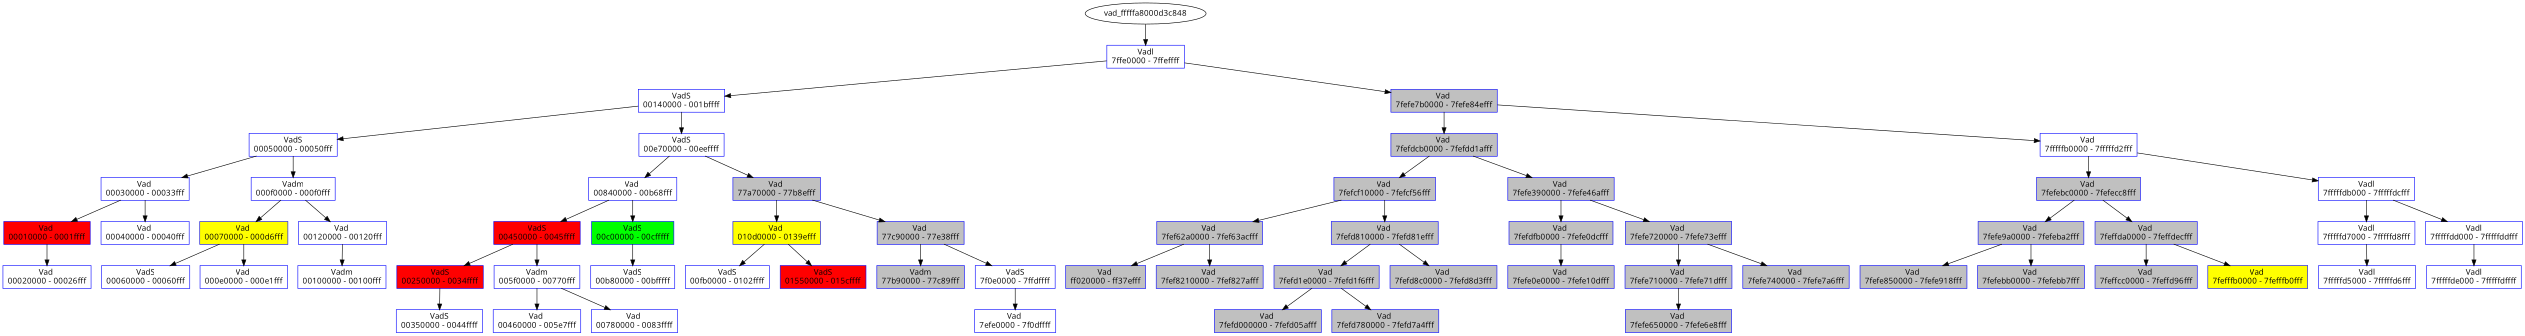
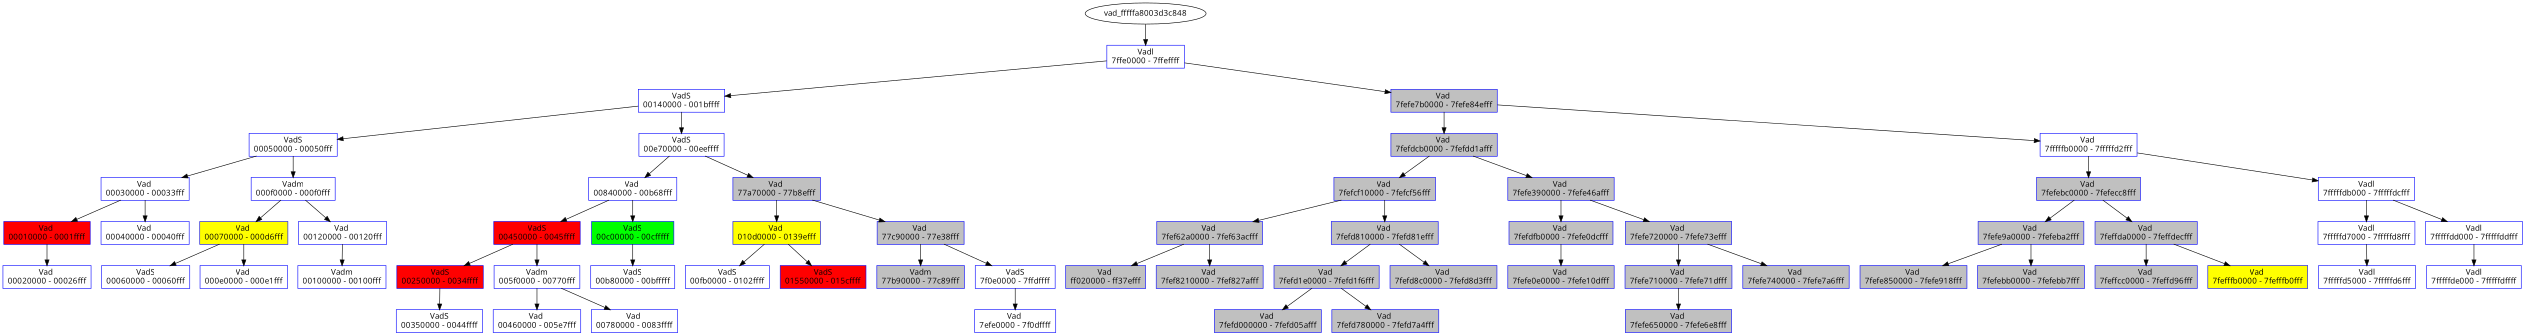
node "vad_fffffa8000d3c848": label "vad_fffffa8000d3c848" -> "vad_fffffa8003d3c848"
